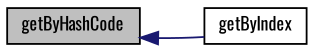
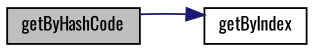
edge "getByIndex" -> "getByHashCode": reversed
